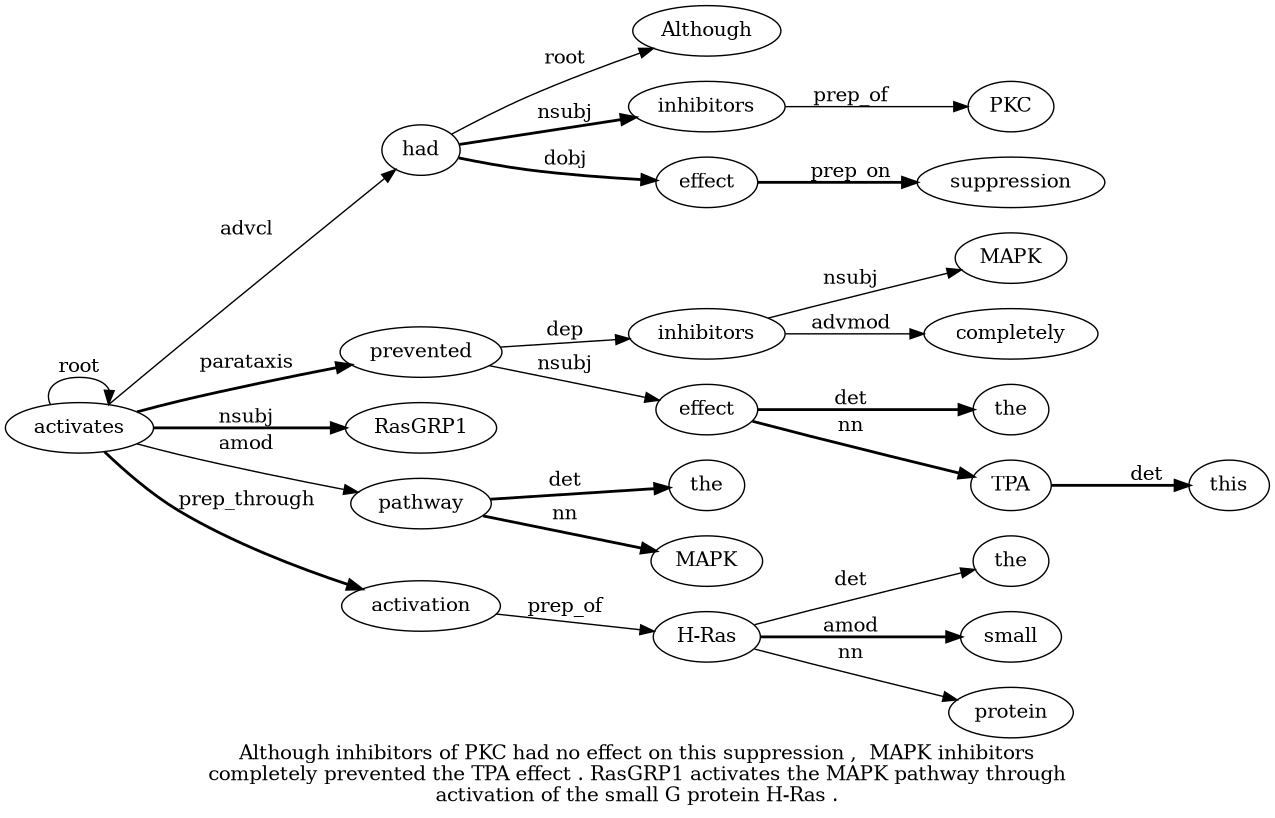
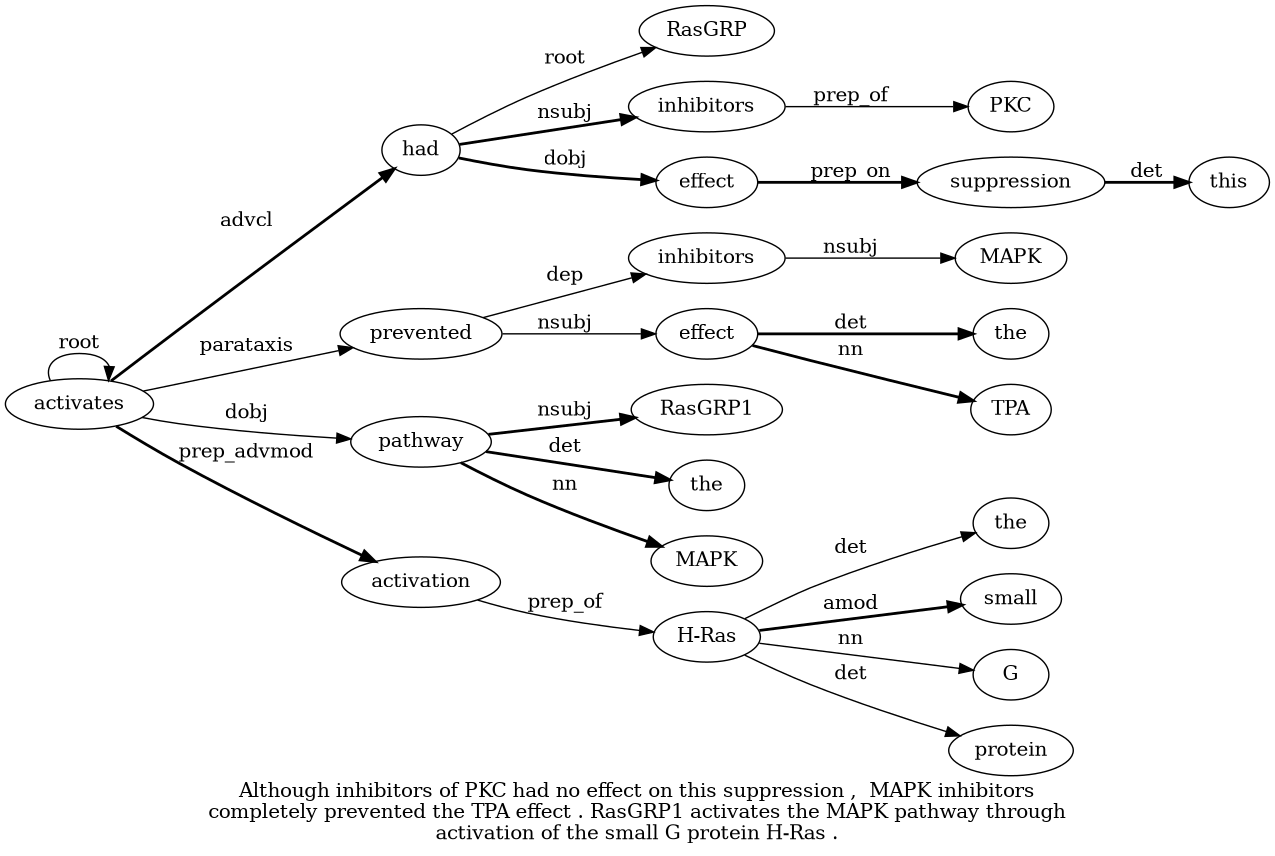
node "Although": label "Although" -> "RasGRP"
edge "activates" -> "had": style solid -> bold
node "completely": removed
edge "activates" -> "prevented": style bold -> solid
edge "activates" -> "RasGRP1": now "pathway" -> "RasGRP1"
edge "activates" -> "pathway": label "amod" -> "dobj"
edge "TPA" -> "this": now "suppression" -> "this"
edge "activates" -> "activation": label "prep_through" -> "prep_advmod"
edge "H-Ras" -> "protein": label "nn" -> "det"
node "G": added
